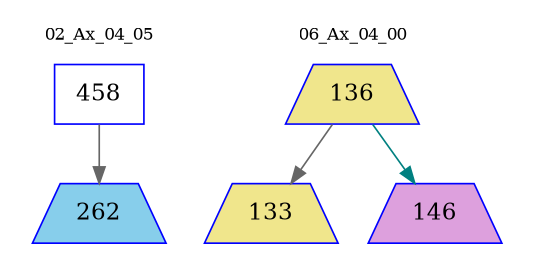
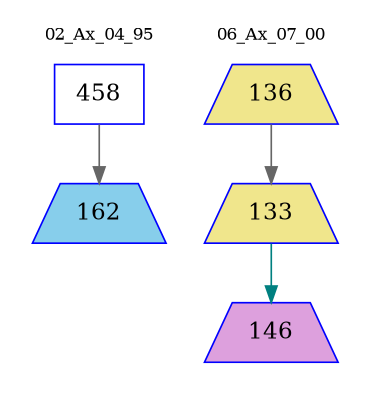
cluster "02_Ax_04_05": label "02_Ax_04_05" -> "02_Ax_04_95"
cluster "06_Ax_04_00": label "06_Ax_04_00" -> "06_Ax_07_00"
edge "136" -> "146": now "133" -> "146"
node "262": label "262" -> "162"
